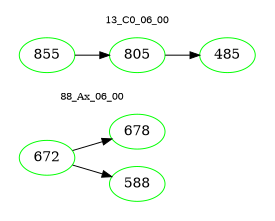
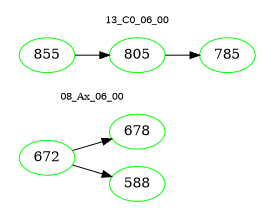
node "485": label "485" -> "785"
cluster "88_Ax_06_00": label "88_Ax_06_00" -> "08_Ax_06_00"
